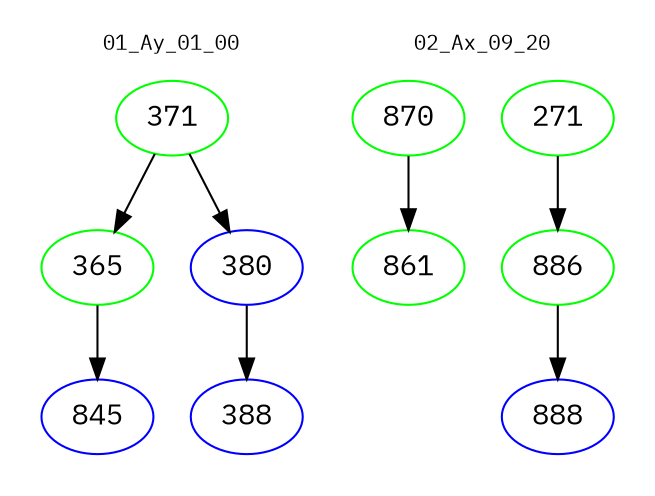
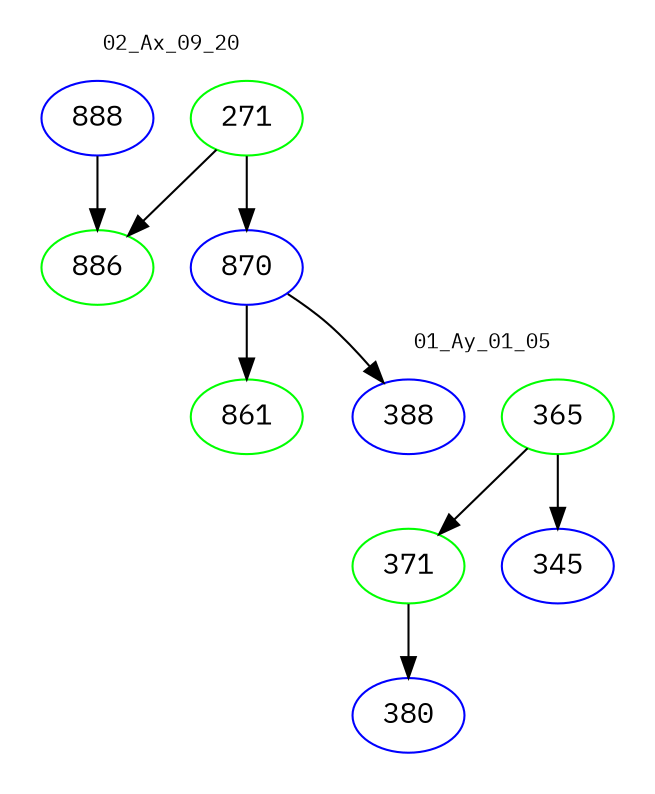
cluster "01_Ay_01_00": label "01_Ay_01_00" -> "01_Ay_01_05"
node "870": color green -> blue
edge "271" -> "870": added
edge "371" -> "365": reversed
edge "380" -> "388": now "870" -> "388"
edge "886" -> "888": reversed
node "845": label "845" -> "345"
